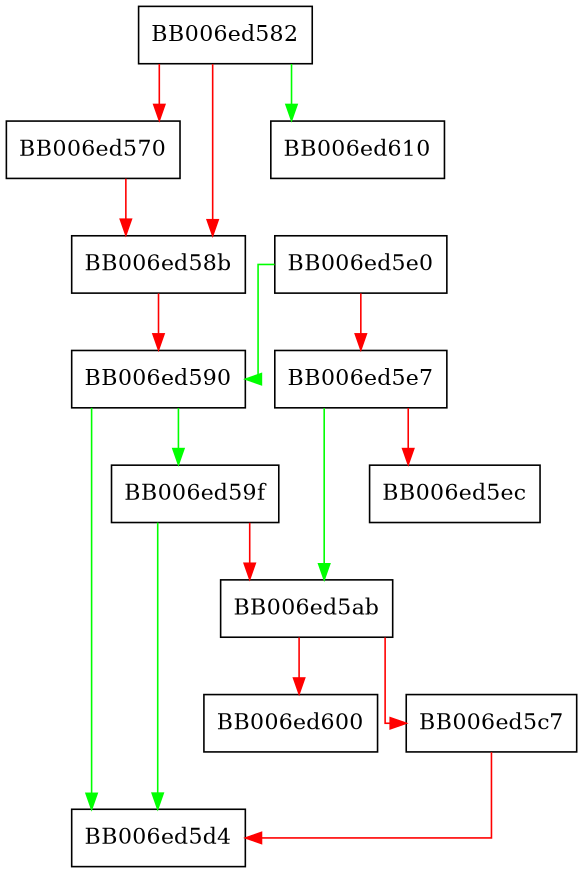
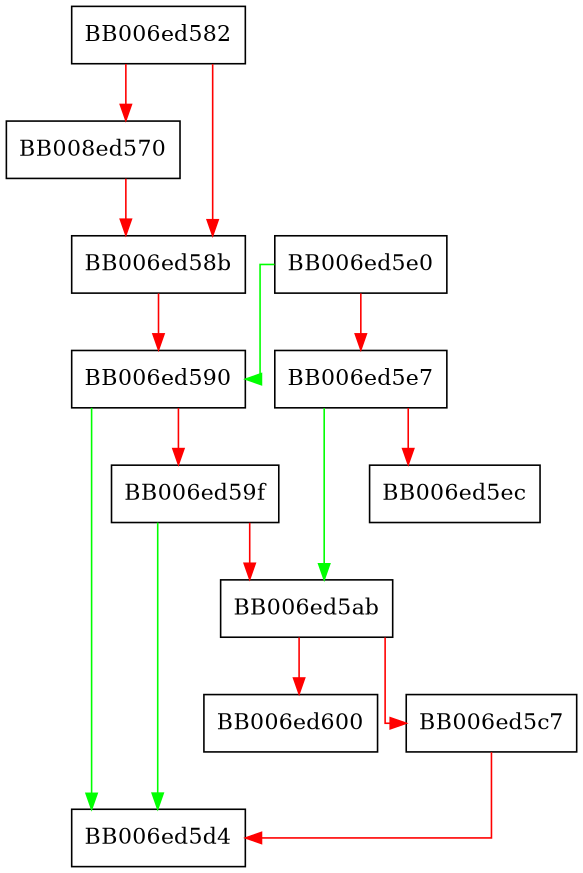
node "BB006ed570": label "BB006ed570" -> "BB008ed570"
node "BB006ed610": removed
edge "BB006ed590" -> "BB006ed59f": color green -> red
